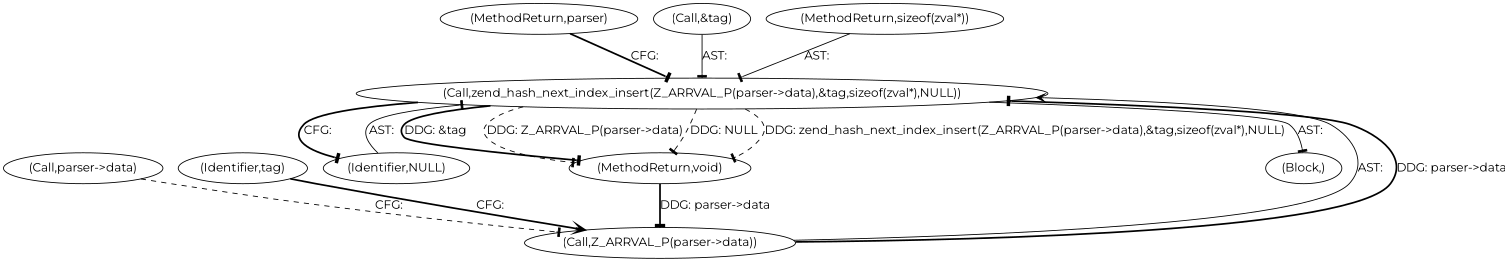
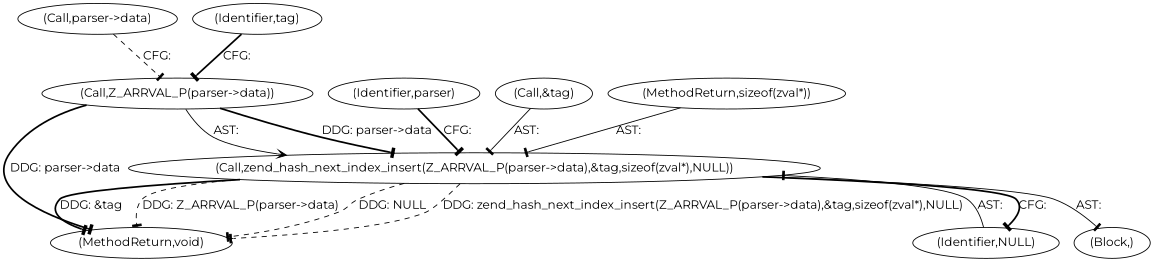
node "(MethodReturn,parser)": label "(MethodReturn,parser)" -> "(Identifier,parser)"
edge "(MethodReturn,void)" -> "(Call,Z_ARRVAL_P(parser->data))": reversed
edge "(Identifier,tag)" -> "(Call,Z_ARRVAL_P(parser->data))": arrowhead vee -> tee
